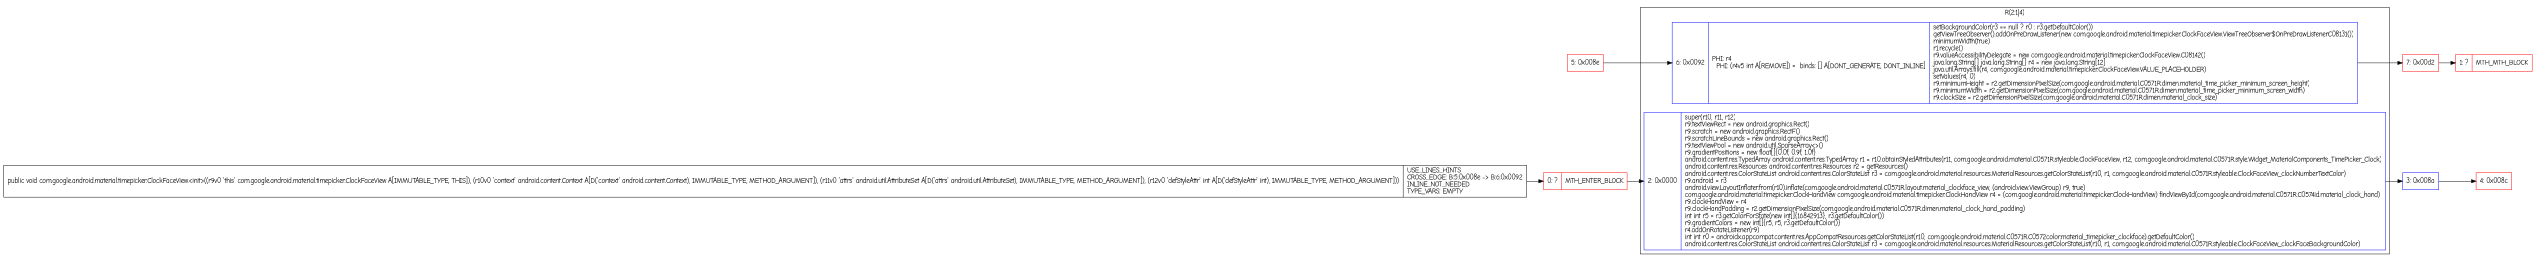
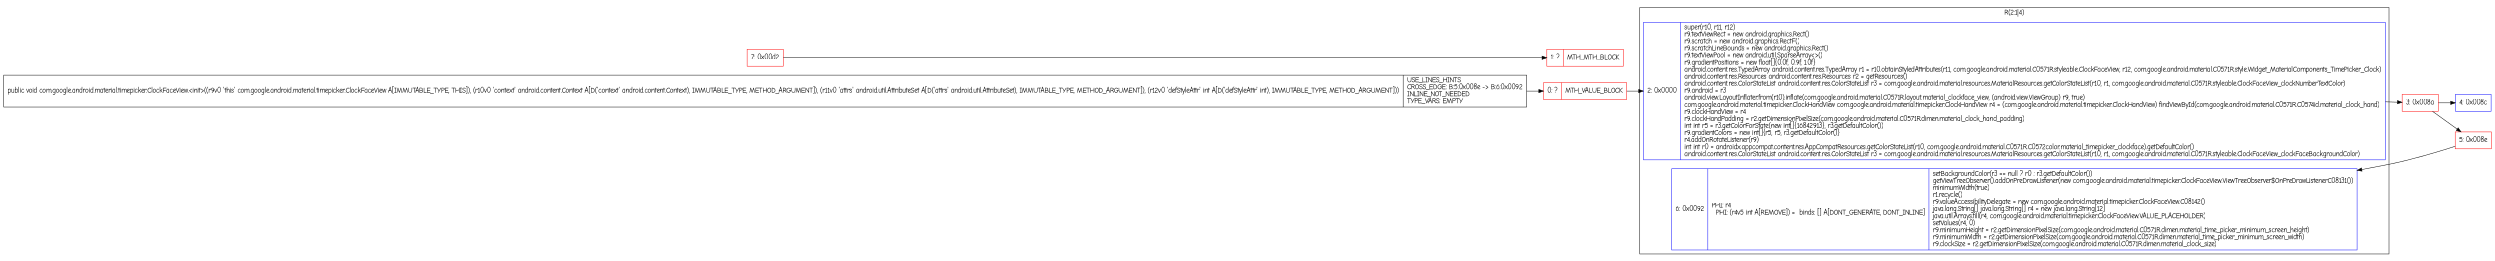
edge "6: 0x0092" -> "7: 0x00d2": removed
edge "3: 0x008a" -> "5: 0x008e": added
node "0: ?": text "MTH_ENTER_BLOCK" -> "MTH_VALUE_BLOCK"
node "3: 0x008a": color blue -> red
node "4: 0x008c": color red -> blue
